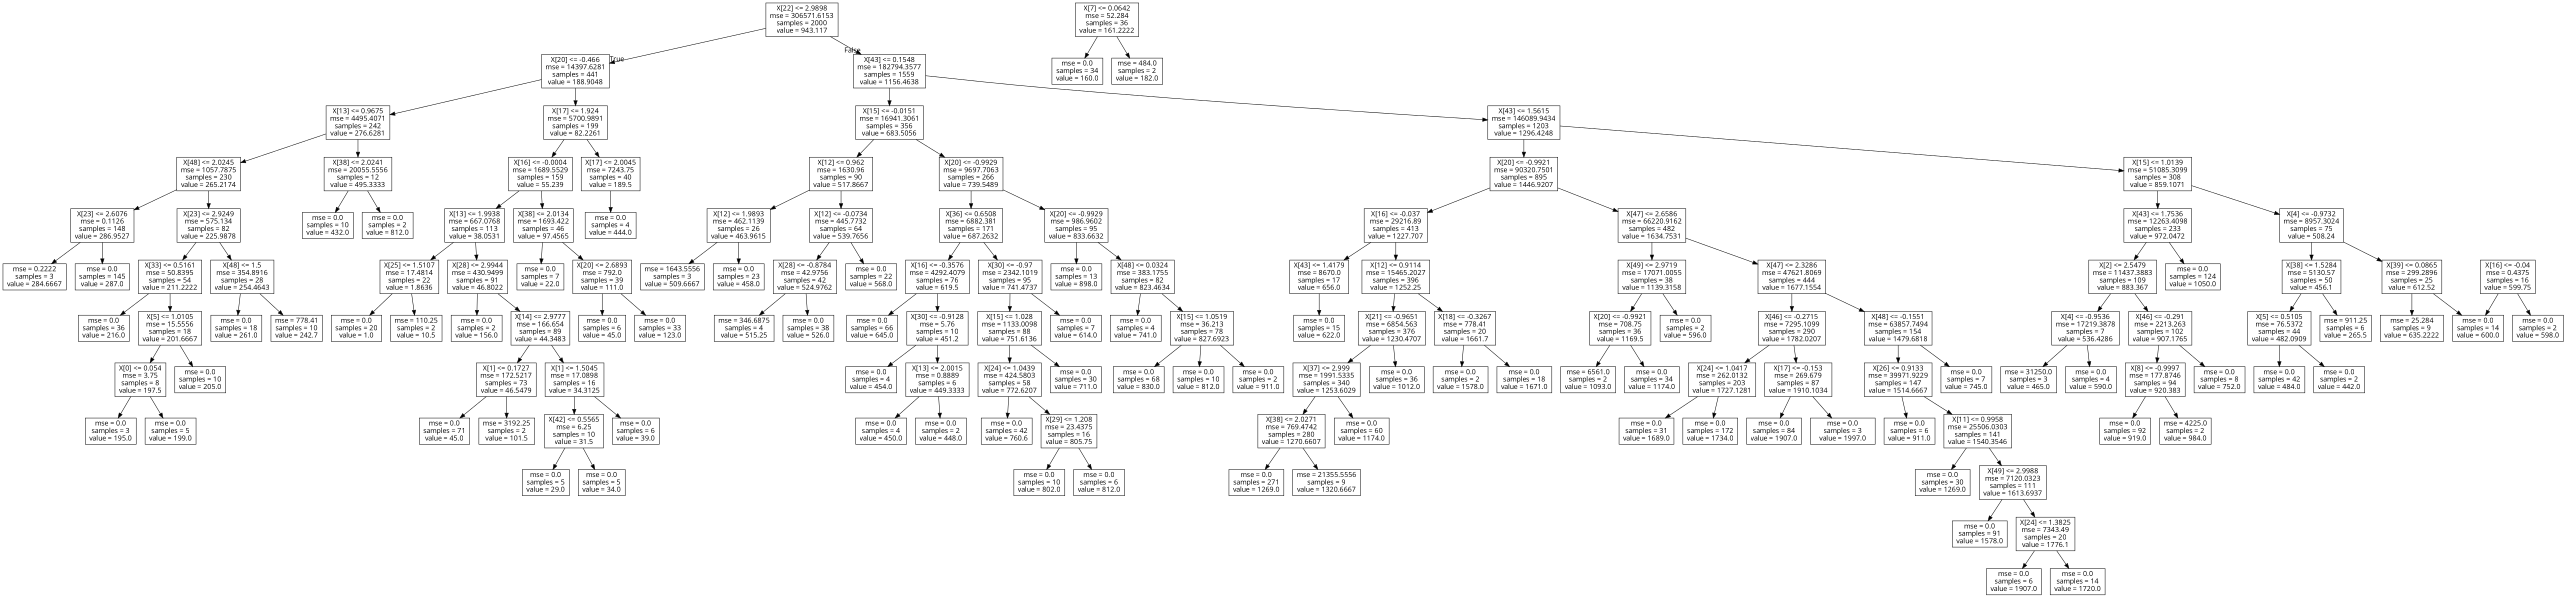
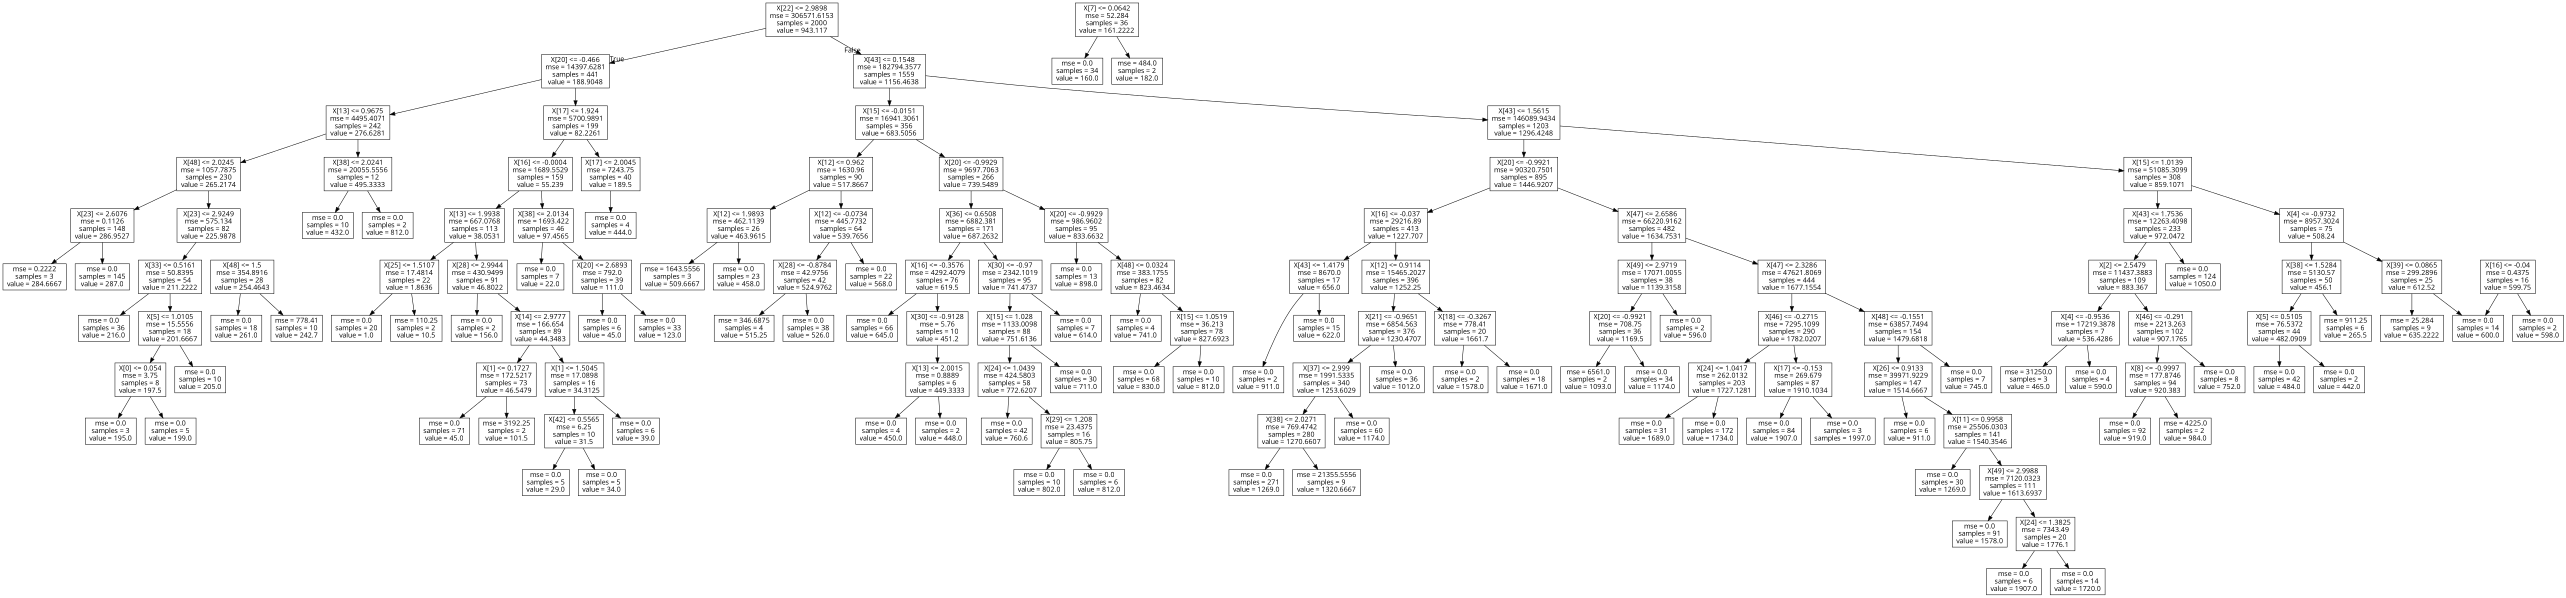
edge "X[23] <= 2.9249 mse = 575.134 samples = 82 value = 225.9878" -> "X[48] <= 1.5 mse = 354.8916 samples = 28 value = 254.4643": removed
edge "X[15] <= 1.0519 mse = 36.213 samples = 78 value = 827.6923" -> "mse = 0.0 samples = 2 value = 911.0": now "X[43] <= 1.4179 mse = 8670.0 samples = 17 value = 656.0" -> "mse = 0.0 samples = 2 value = 911.0"
node "mse = 0.0 samples = 4 value = 454.0": removed
node "mse = 0.0 samples = 3 value = 1997.0": label "mse = 0.0 samples = 3 value = 1997.0" -> "mse = 0.0 samples = 3 samples = 1997.0"
